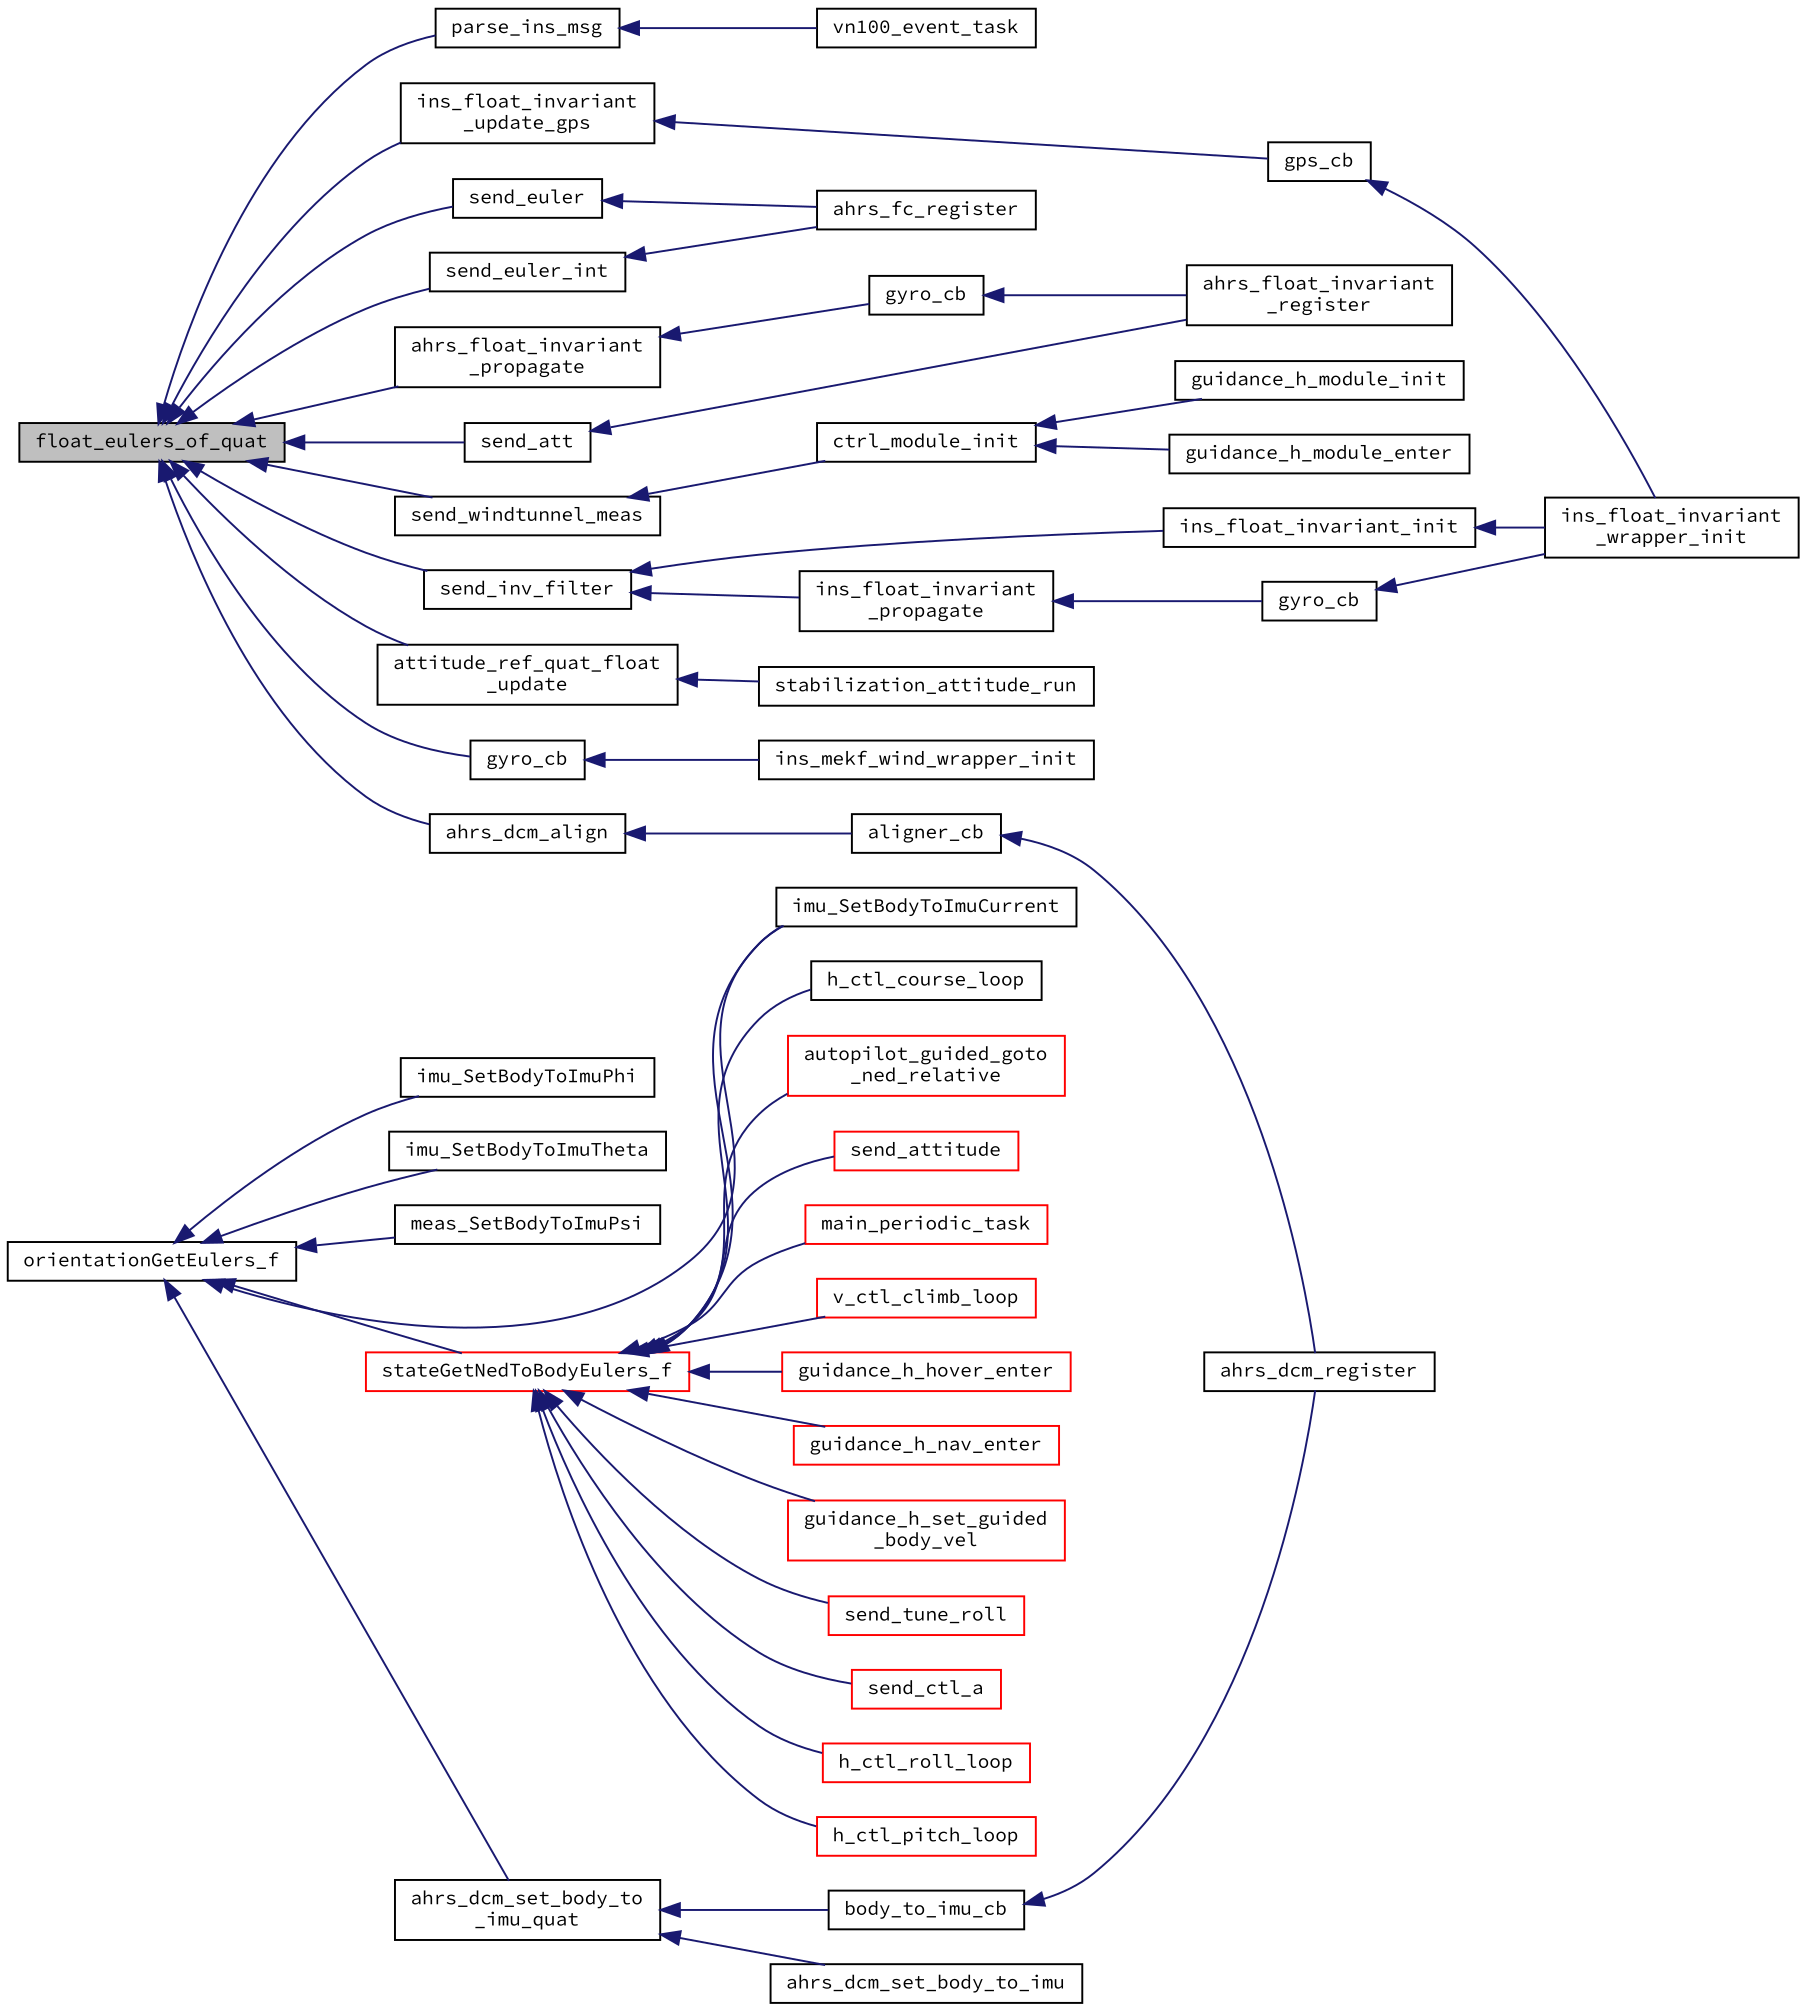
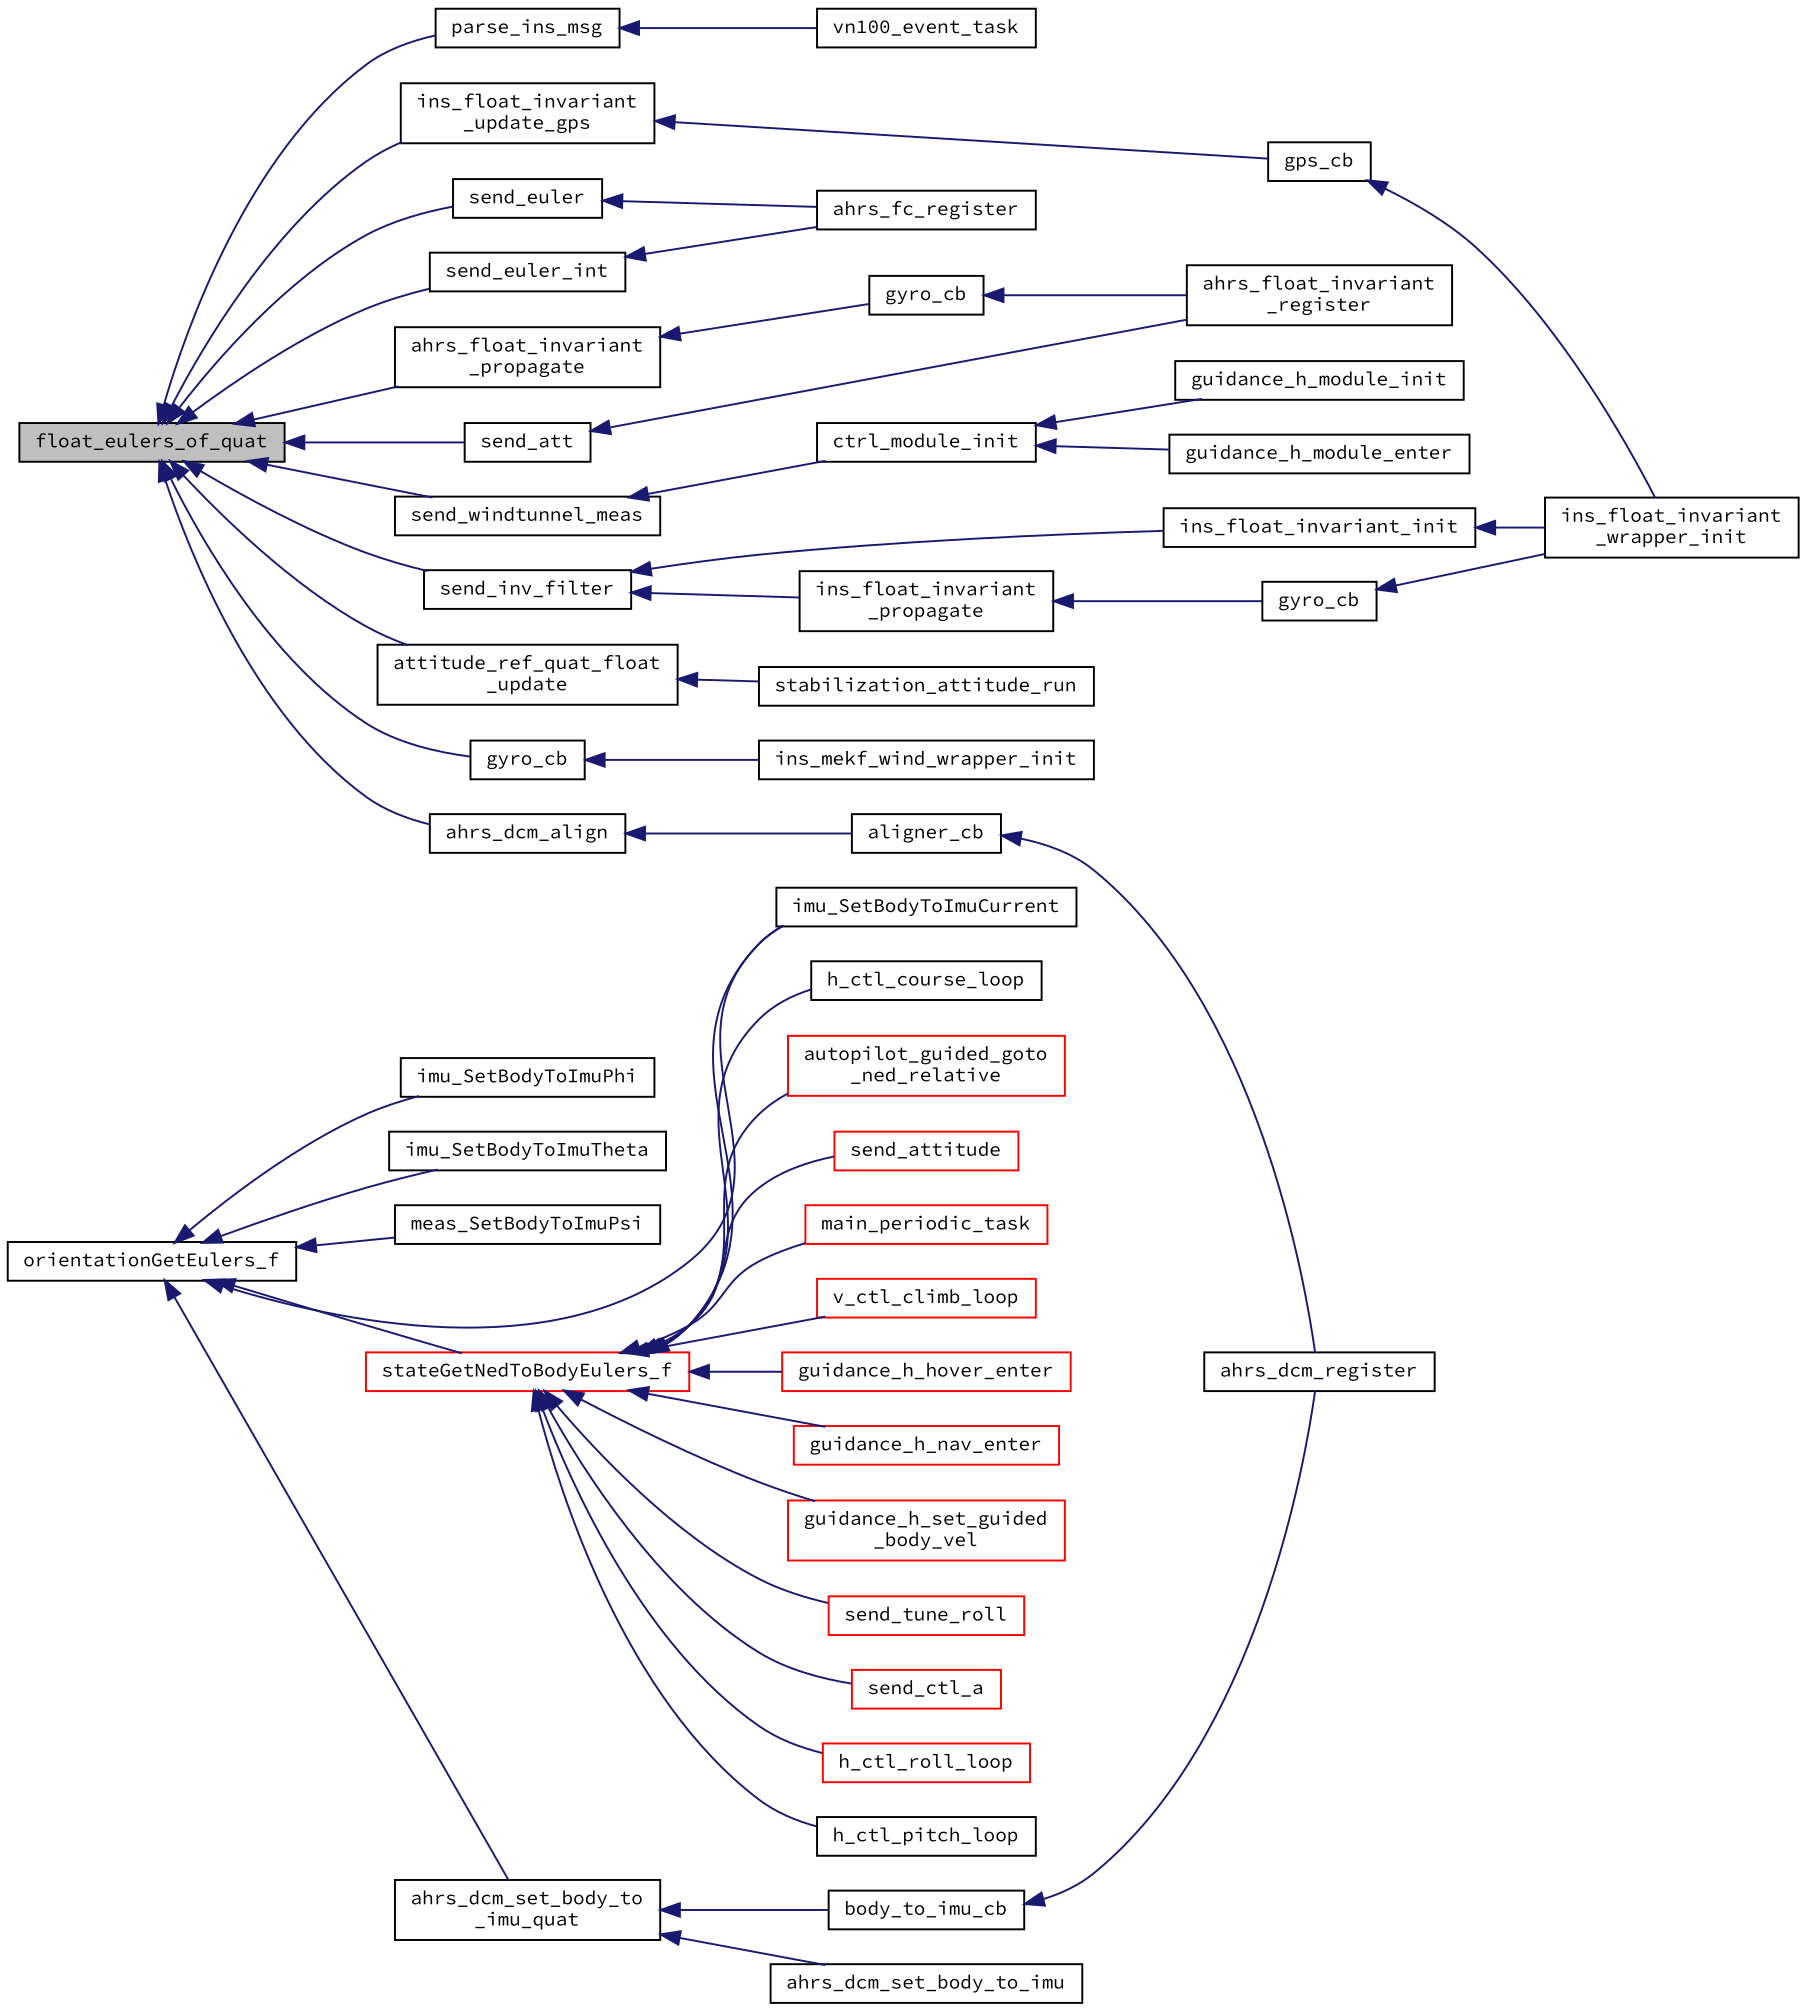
node "h_ctl_pitch_loop": color red -> black
